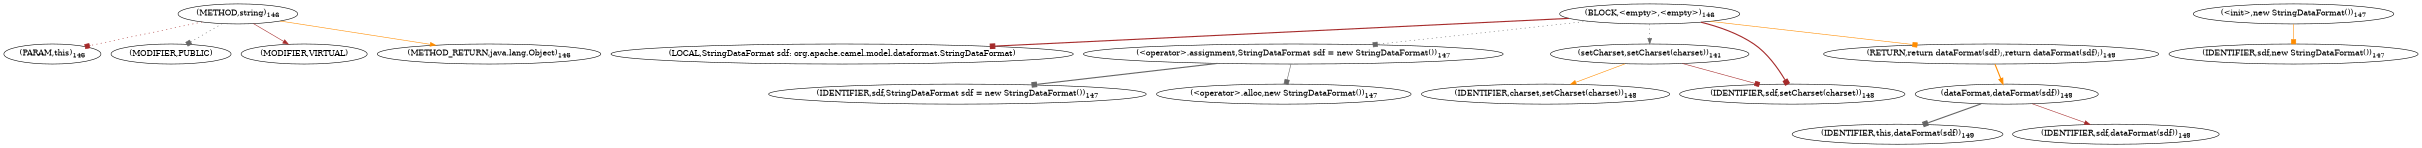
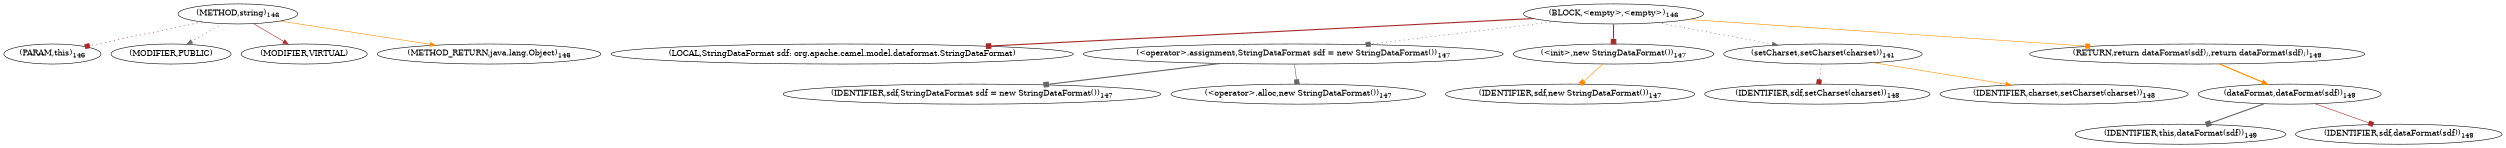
edge "(METHOD,string)" -> "(MODIFIER,PUBLIC)": arrowhead box -> normal
edge "(BLOCK,<empty>,<empty>)" -> "(IDENTIFIER,sdf,setCharset(charset))": now "(BLOCK,<empty>,<empty>)" -> "(<init>,new StringDataFormat())"
edge "(setCharset,setCharset(charset))" -> "(IDENTIFIER,sdf,setCharset(charset))": style solid -> dotted
edge "(dataFormat,dataFormat(sdf))" -> "(IDENTIFIER,sdf,dataFormat(sdf))": arrowhead normal -> box
